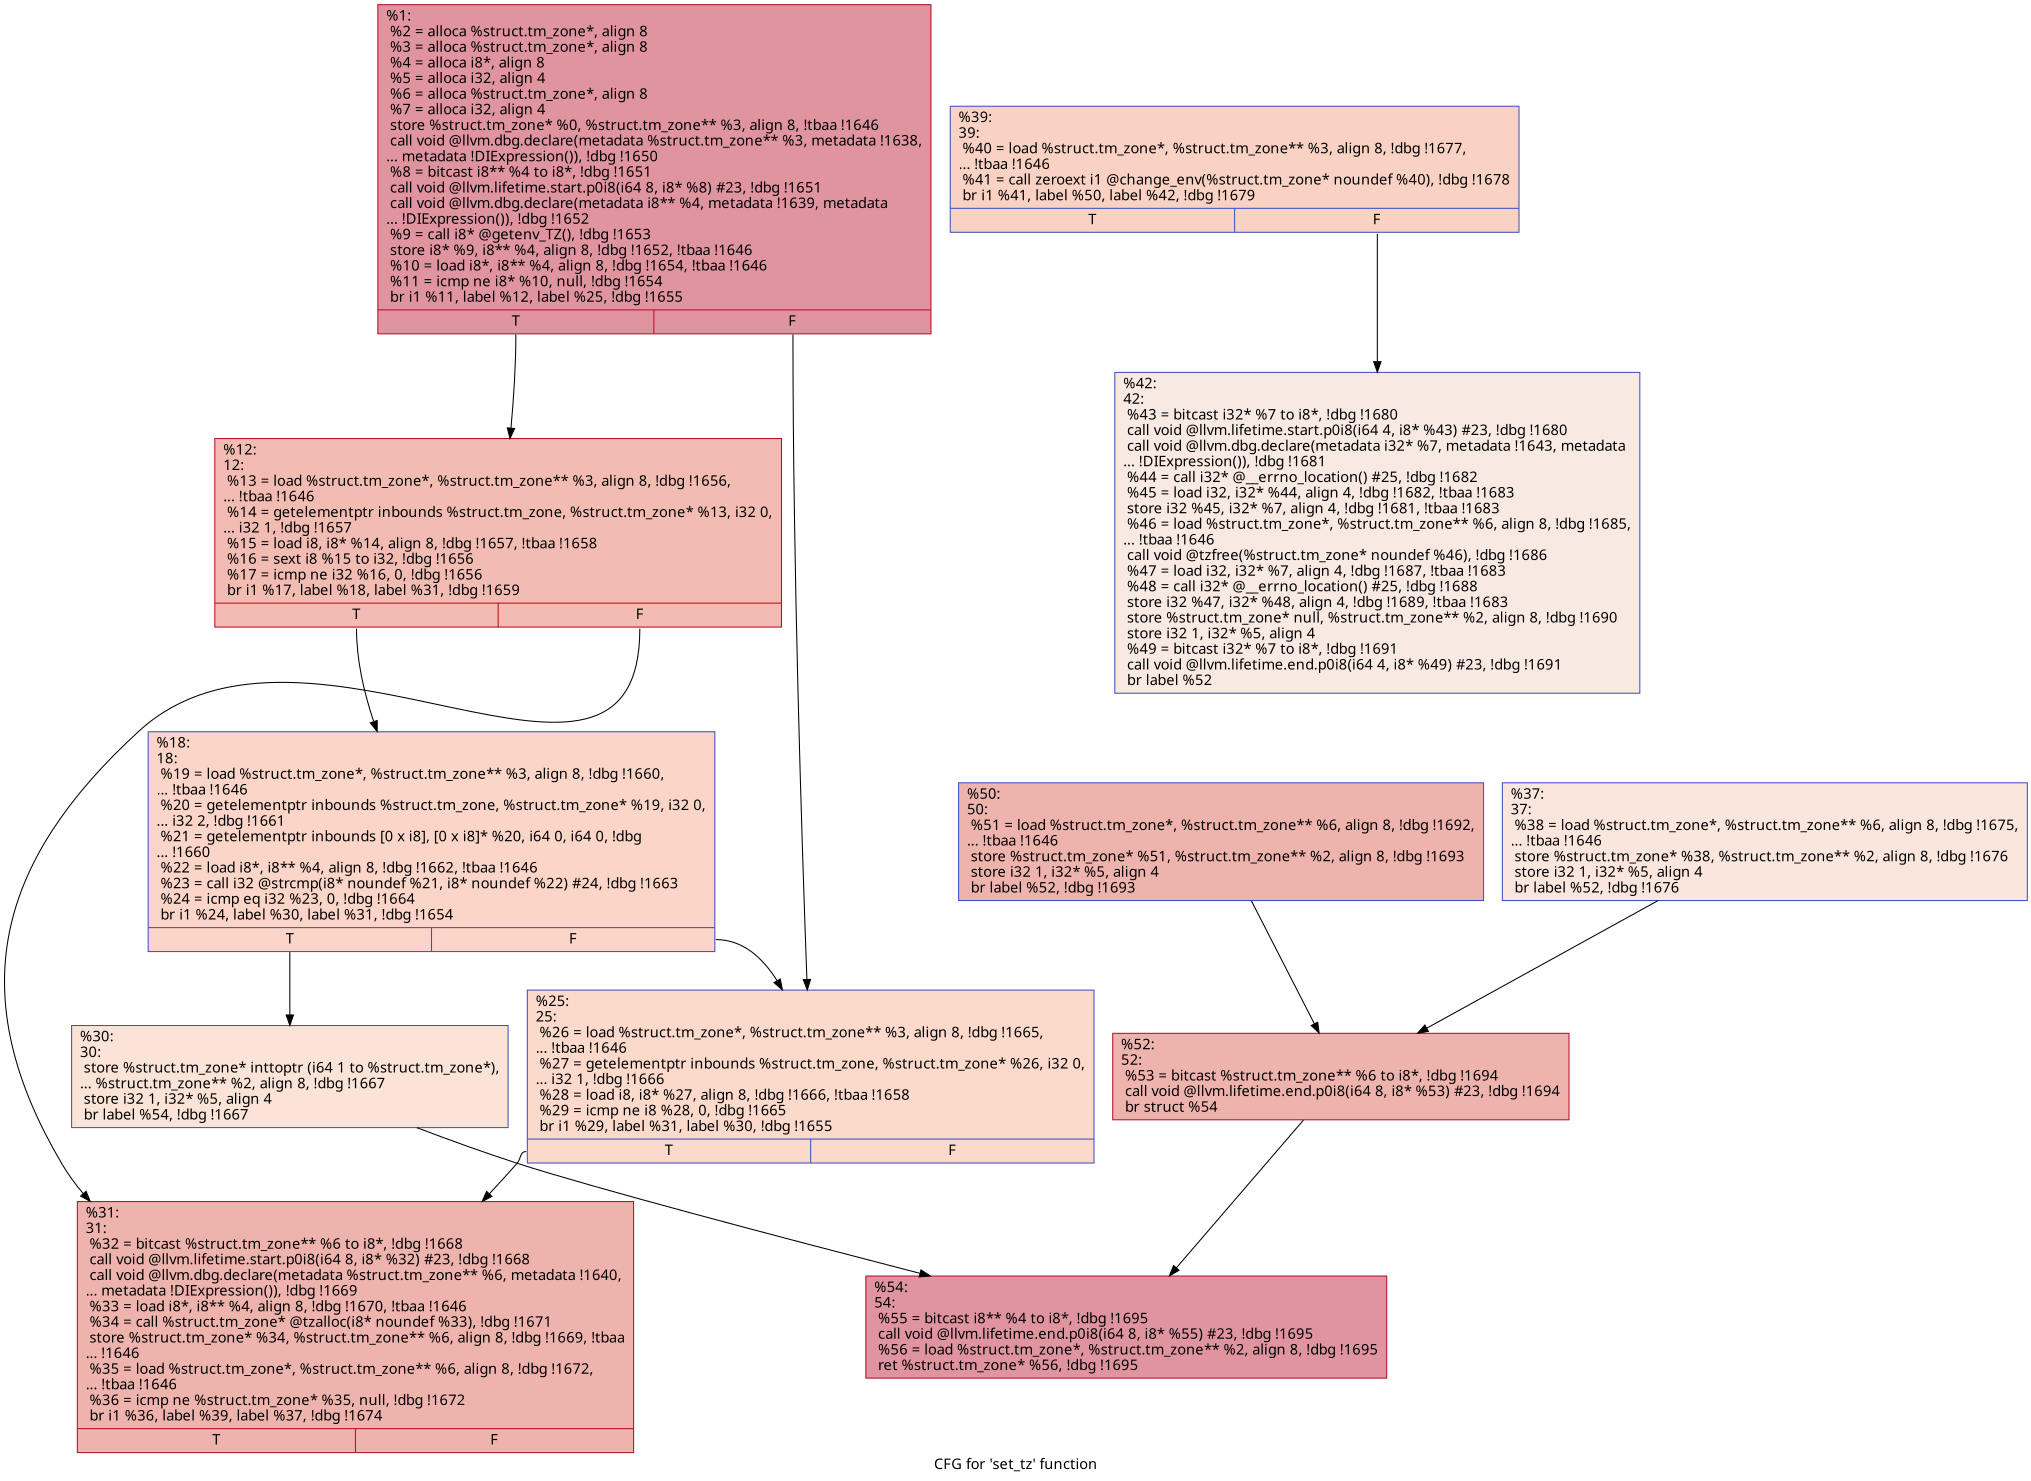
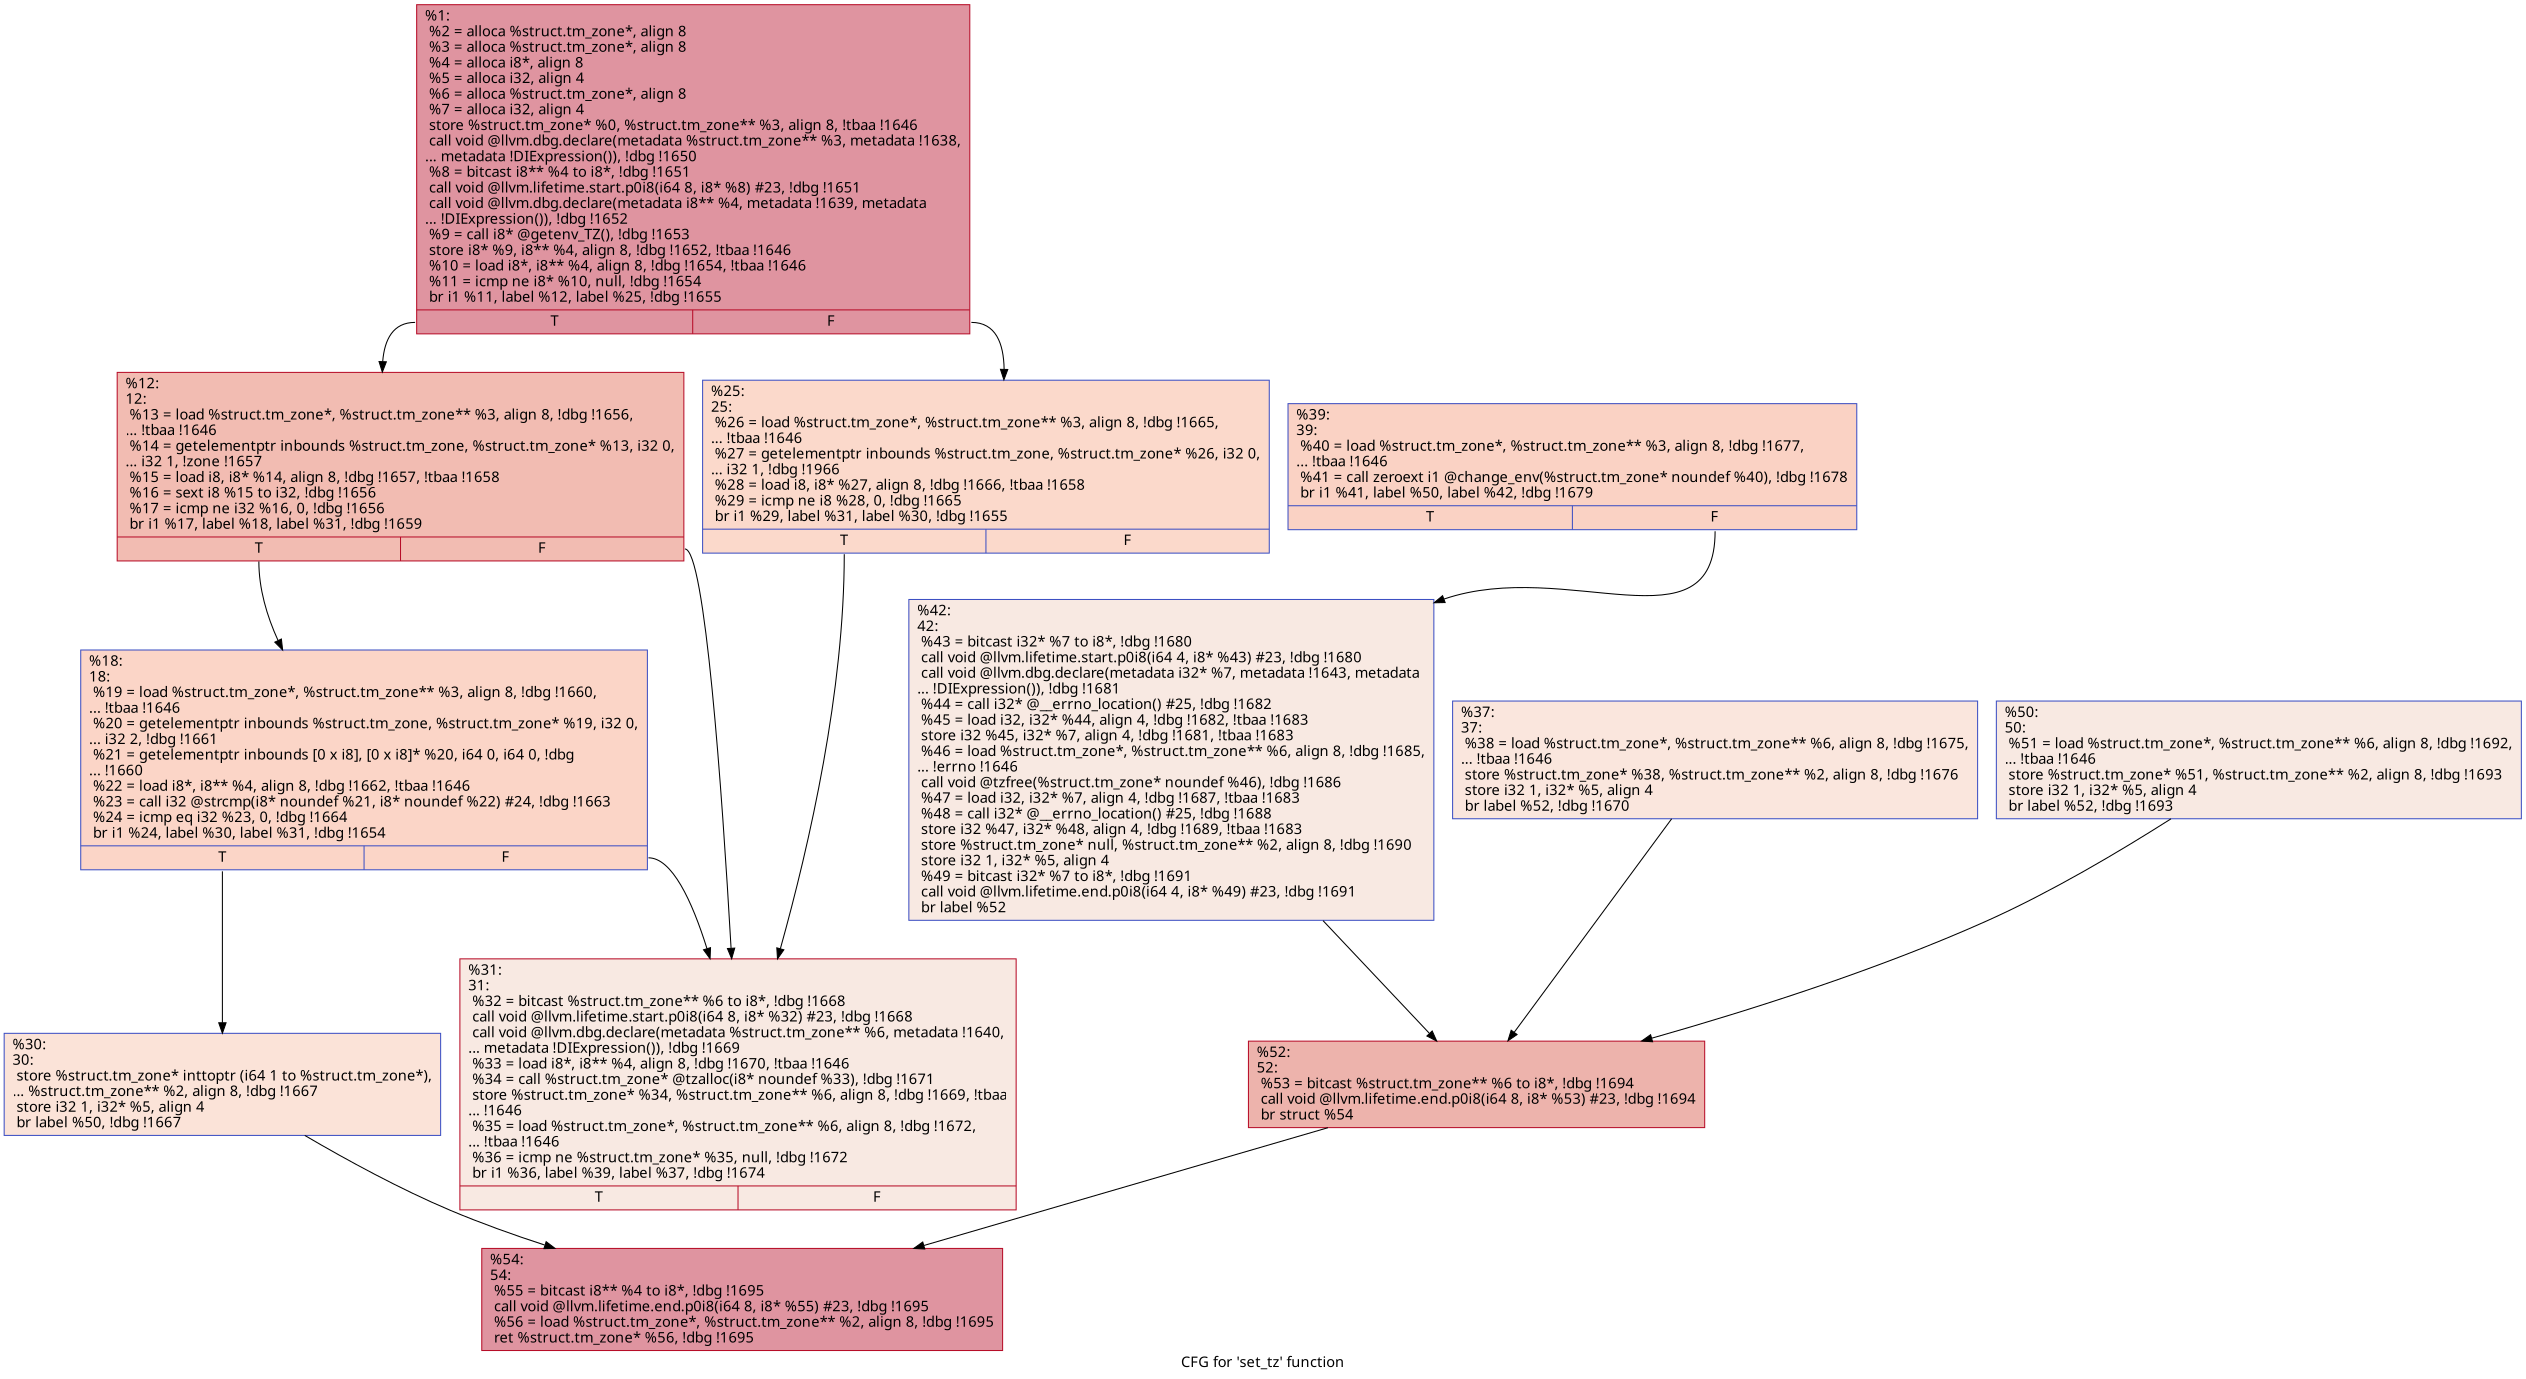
node "%12:": text "... i32 1, !dbg !1657" -> "... i32 1, !zone !1657"
node "%42:": text "... !tbaa !1646" -> "... !errno !1646"
node "%50:": fillcolor #d6524470 -> #efcebd70
node "%37:": text "br label %52, !dbg !1676" -> "br label %52, !dbg !1670"
edge "%18:" -> "%25:": now "%18:" -> "%31:"
edge "%42:" -> "%52:": added
node "%25:": text "... i32 1, !dbg !1666" -> "... i32 1, !dbg !1966"
node "%30:": text "br label %54, !dbg !1667" -> "br label %50, !dbg !1667"
node "%31:": fillcolor #d6524470 -> #efcebd70
